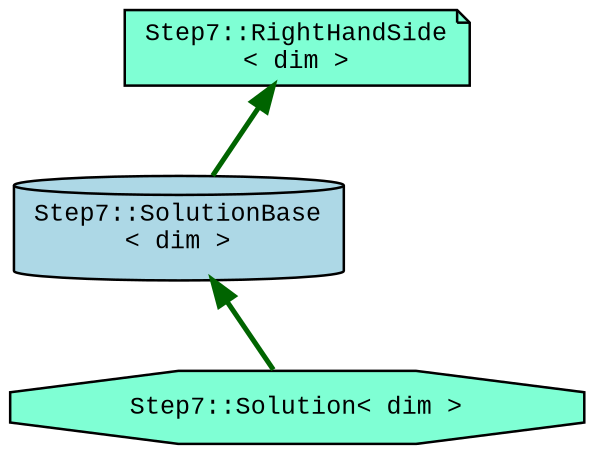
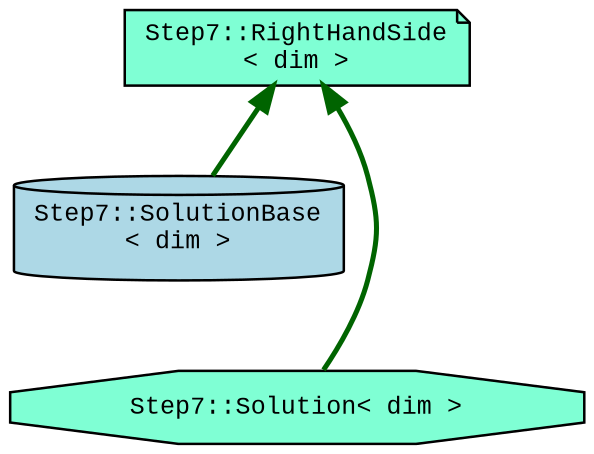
edge "Step7::Solution< dim >" -> "Step7::SolutionBase < dim >": now "Step7::Solution< dim >" -> "Step7::RightHandSide < dim >"
